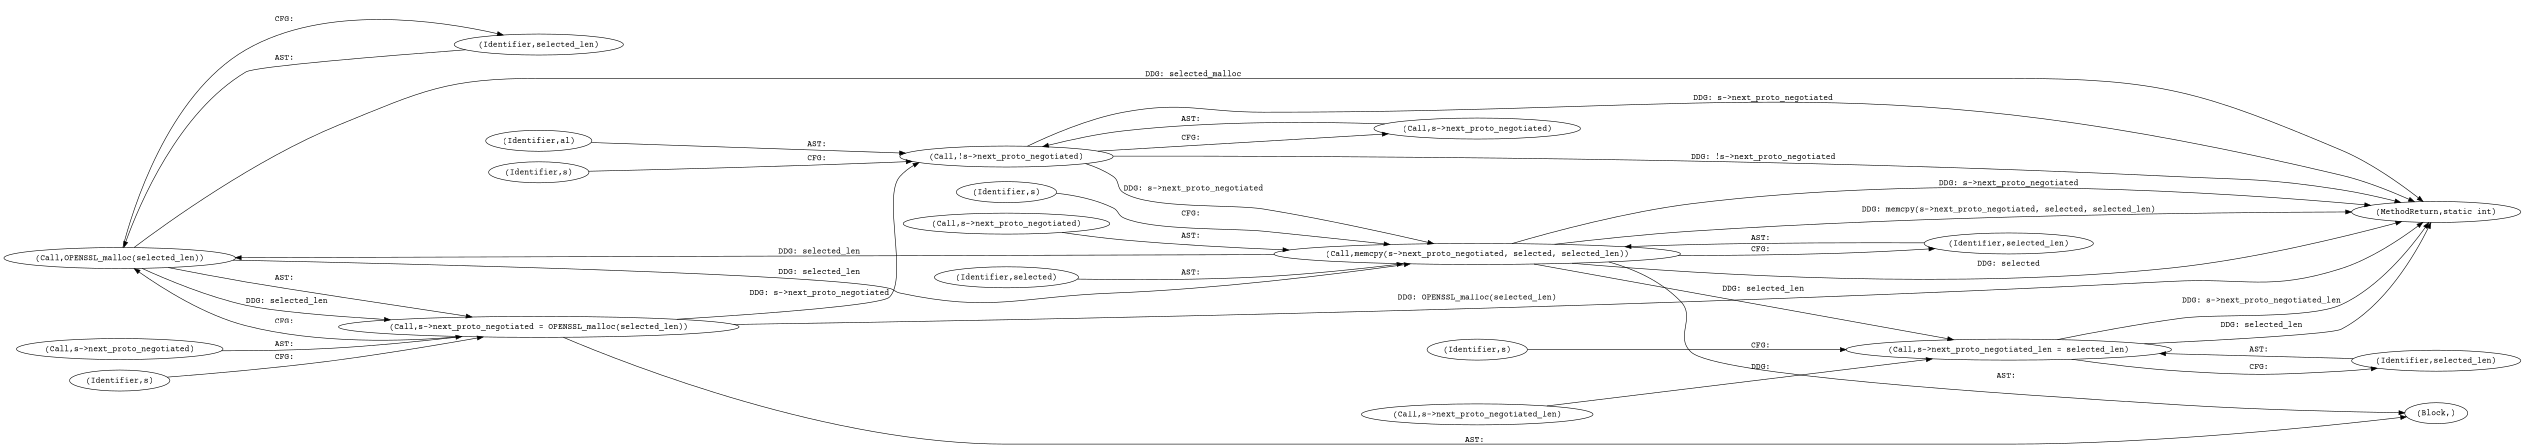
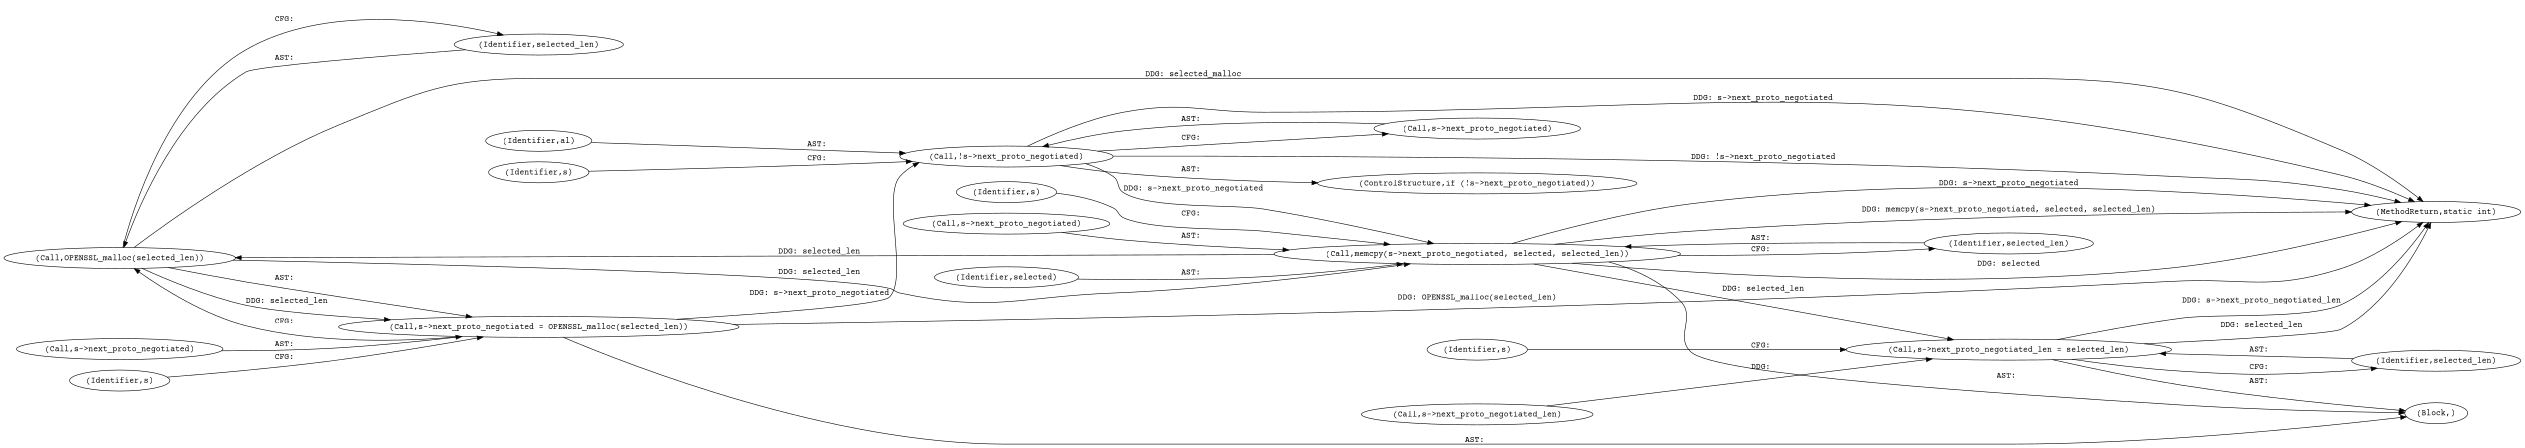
node "(ControlStructure,if (!s->next_proto_negotiated))": added
edge "(Call,s->next_proto_negotiated_len = selected_len)" -> "(Block,)": added, label "AST:"
